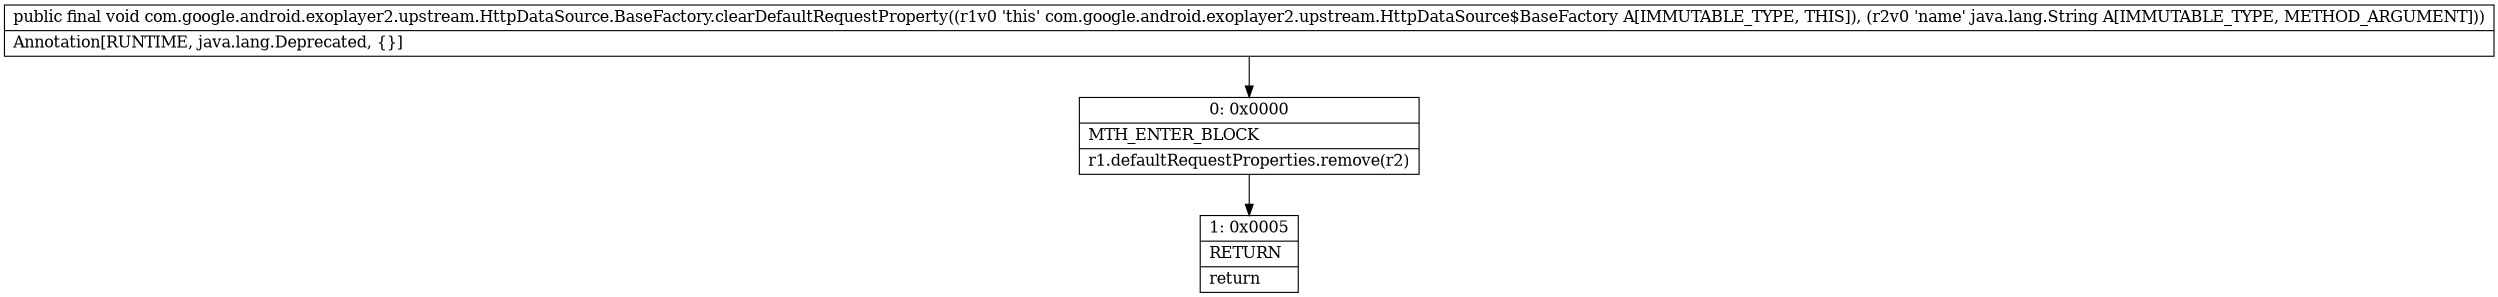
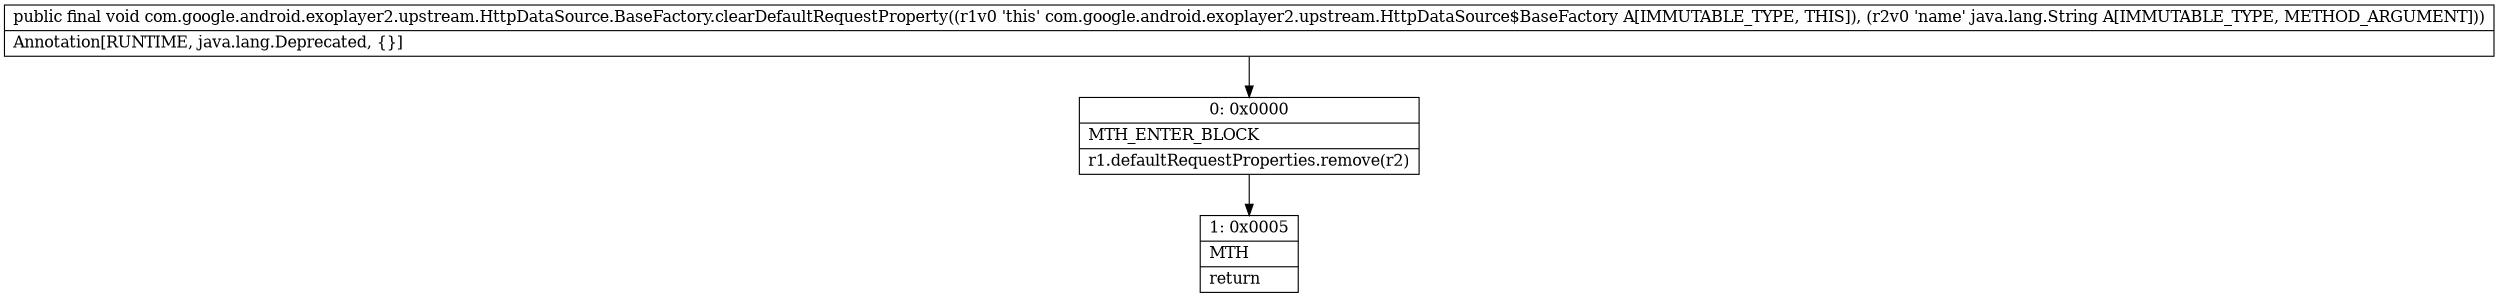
node "1: 0x0005": text "RETURN" -> "MTH"
